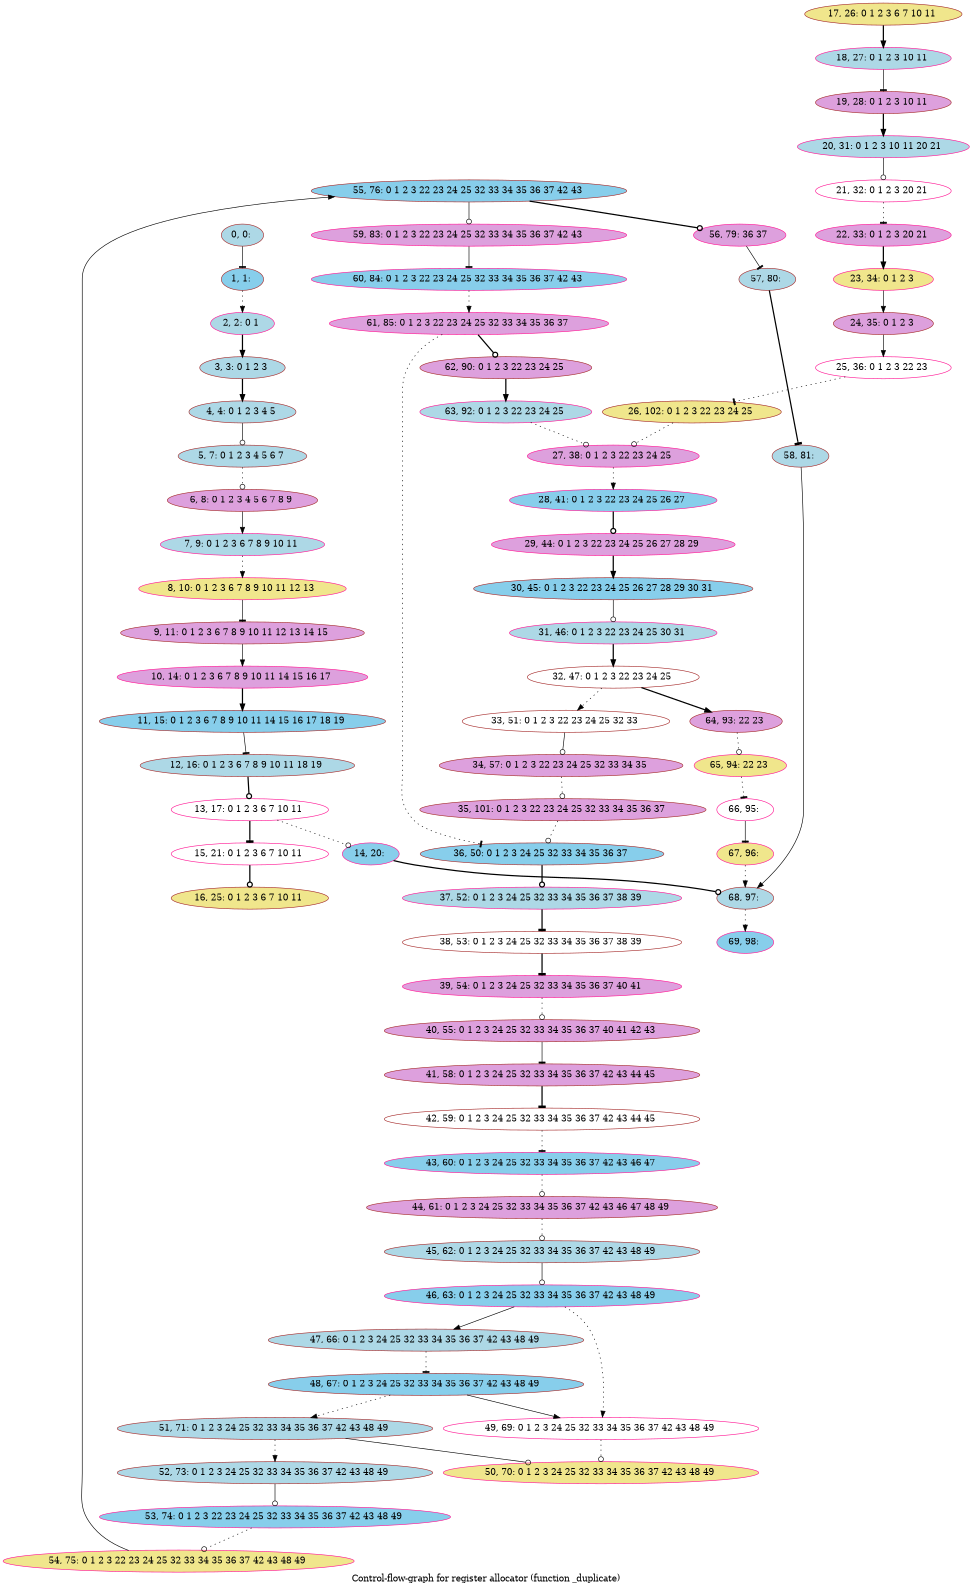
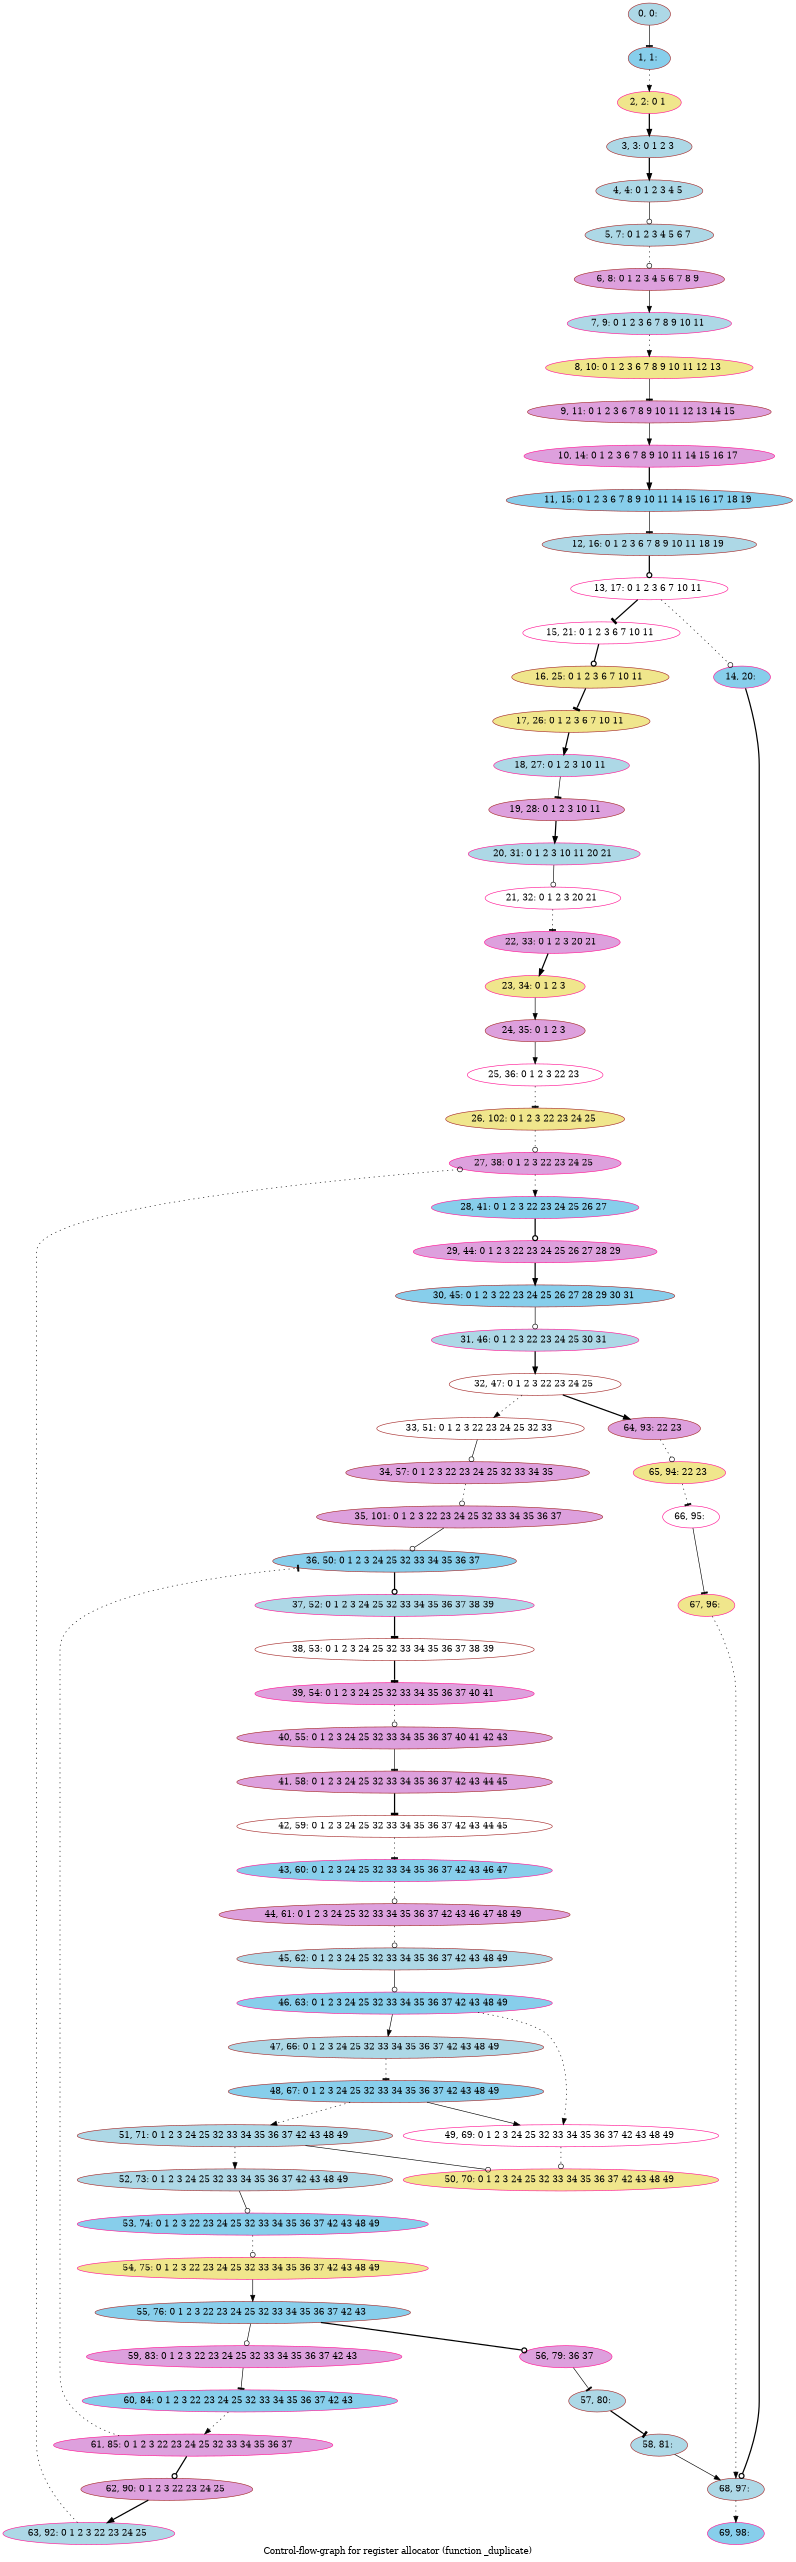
node "2, 2: 0 1": fillcolor lightblue -> khaki
edge "16, 25: 0 1 2 3 6 7 10 11" -> "17, 26: 0 1 2 3 6 7 10 11": added
edge "35, 101: 0 1 2 3 22 23 24 25 32 33 34 35 36 37" -> "36, 50: 0 1 2 3 24 25 32 33 34 35 36 37": style dotted -> solid
